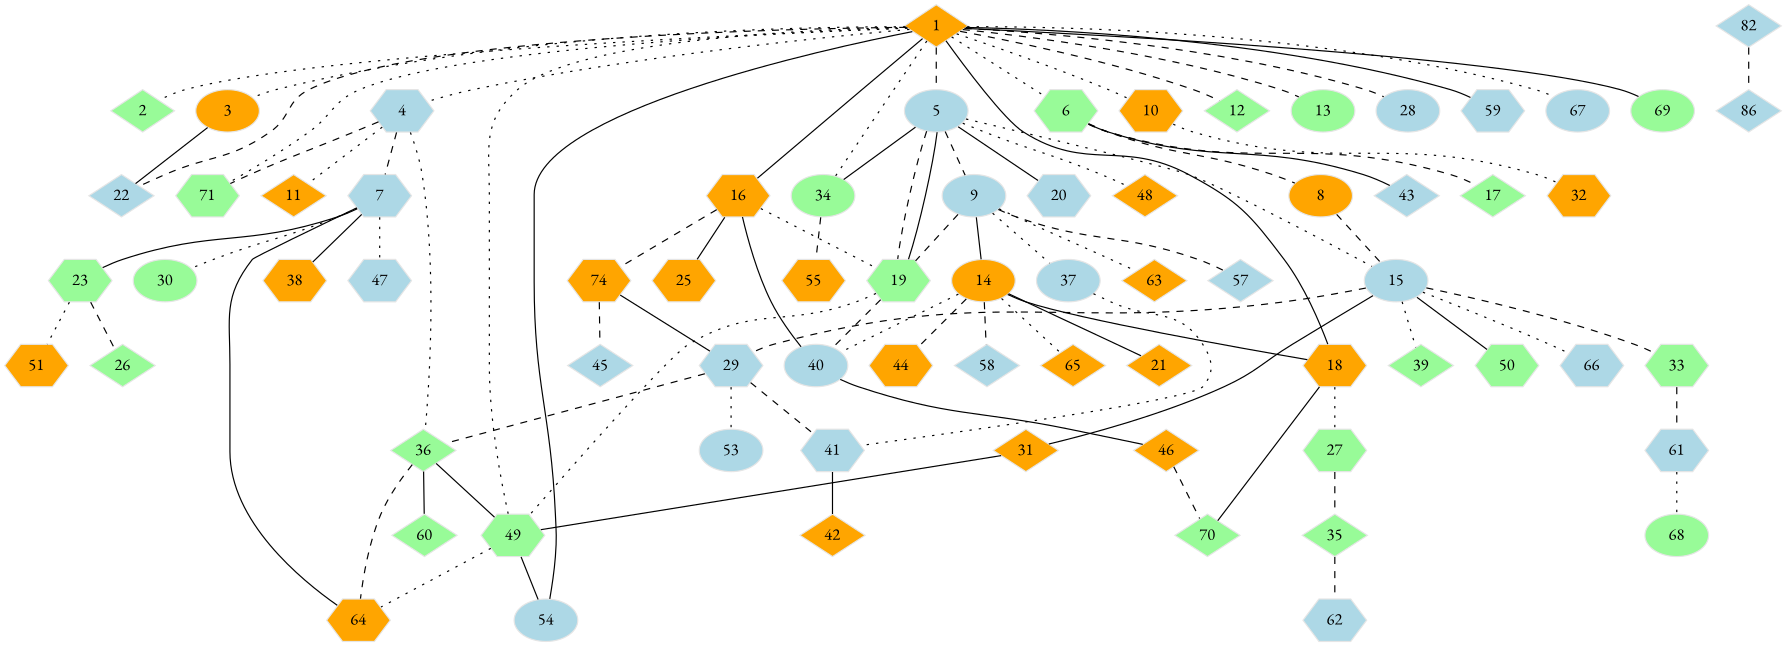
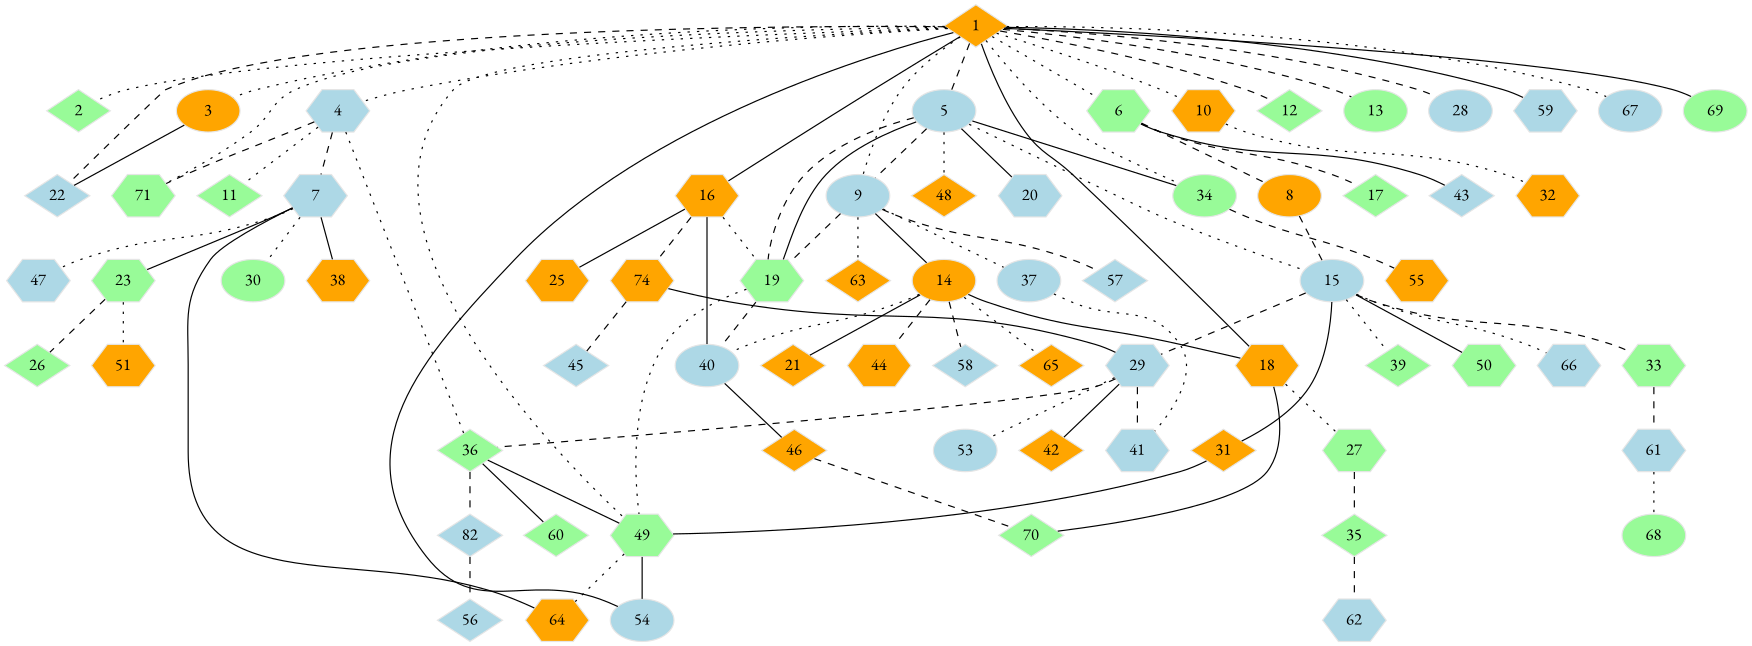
edge "1" -- "9": added
node "86": label "86" -> "56"
node "11": fillcolor orange -> palegreen
edge "41" -- "42": now "29" -- "42"
edge "36" -- "64": now "36" -- "82"
